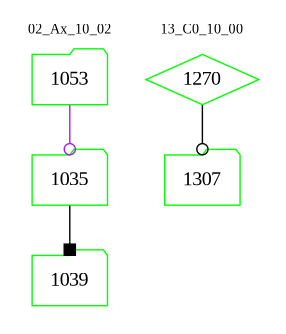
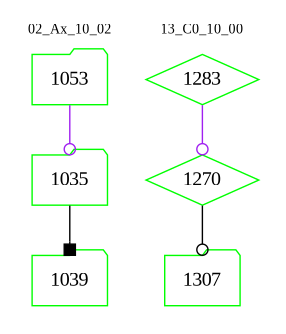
node "1283": added
